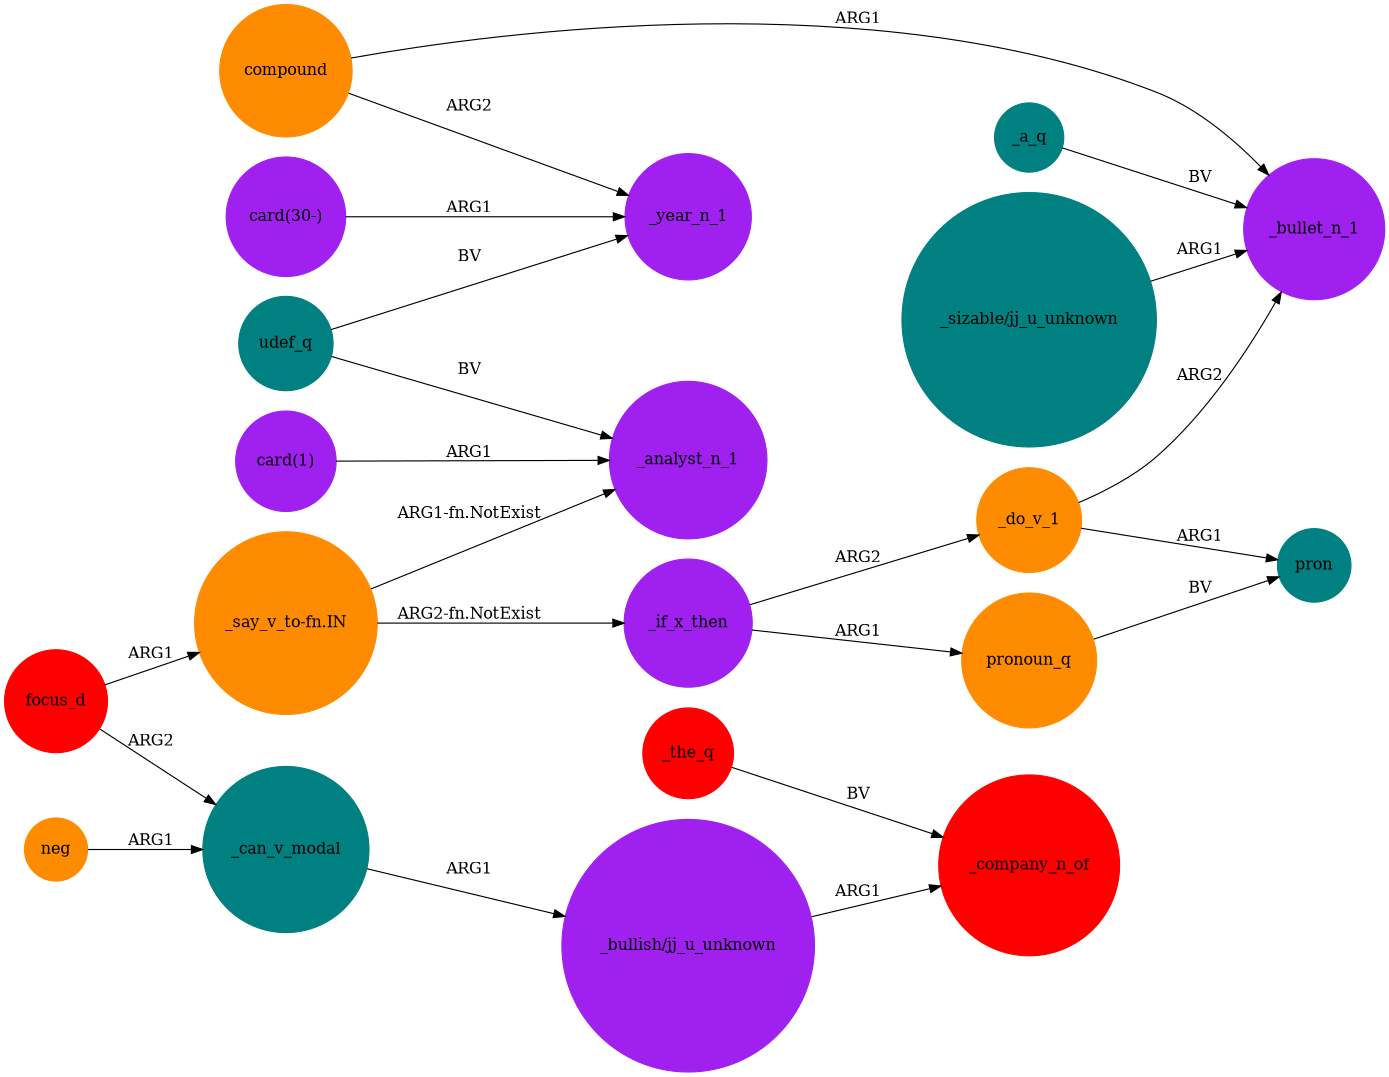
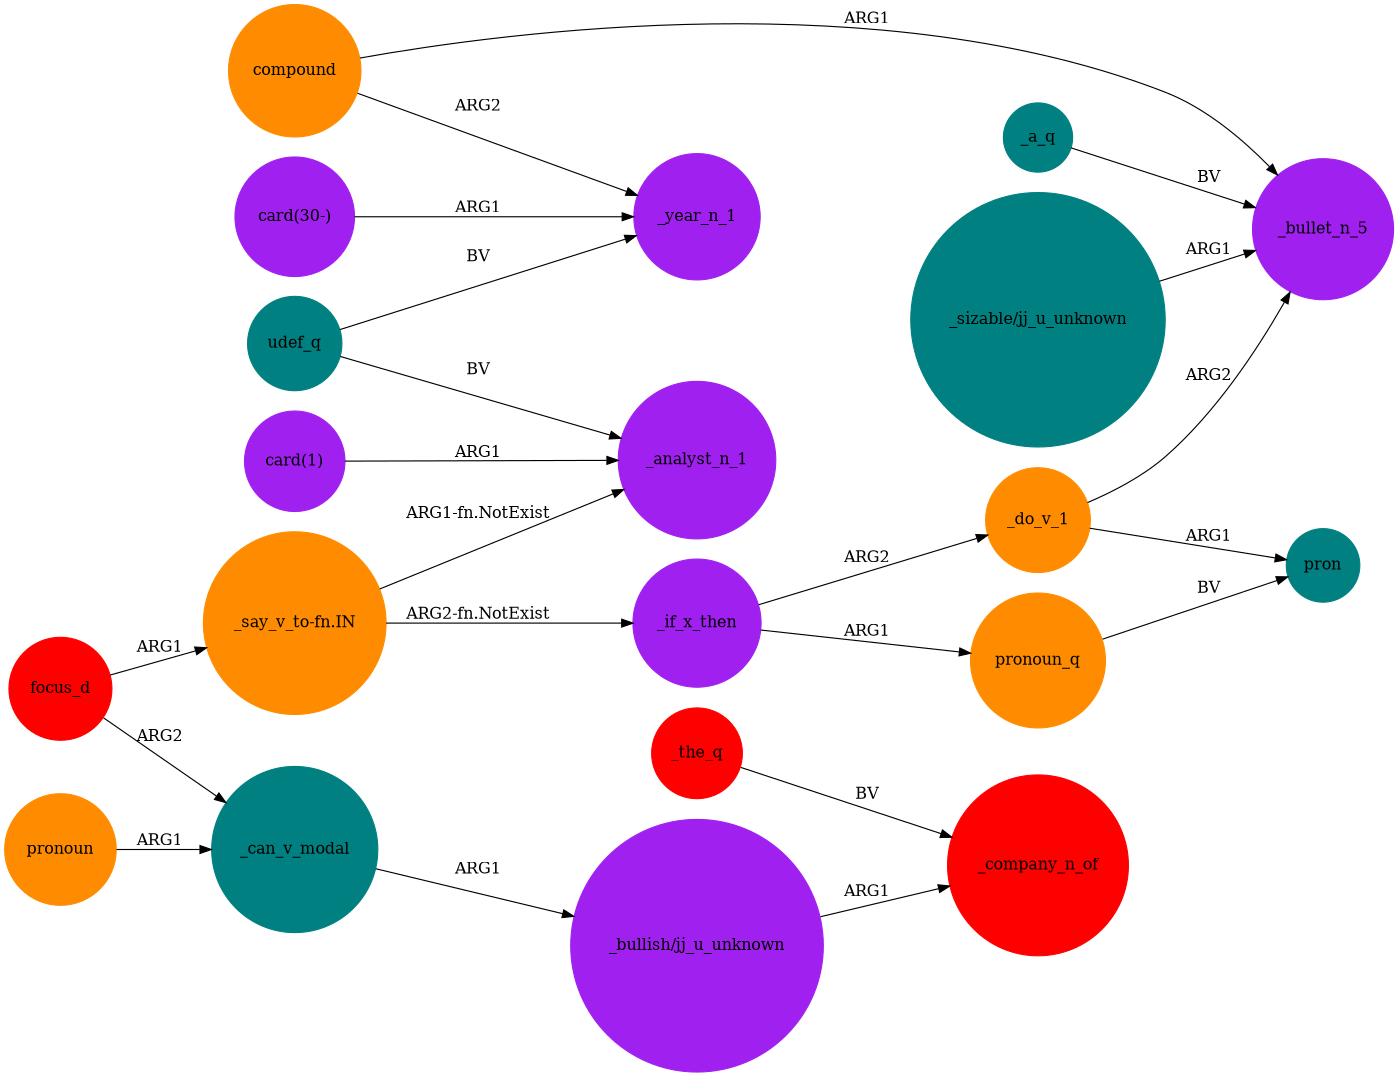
node "_bullet_n_1": label "_bullet_n_1" -> "_bullet_n_5"
node "neg": label "neg" -> "pronoun"
